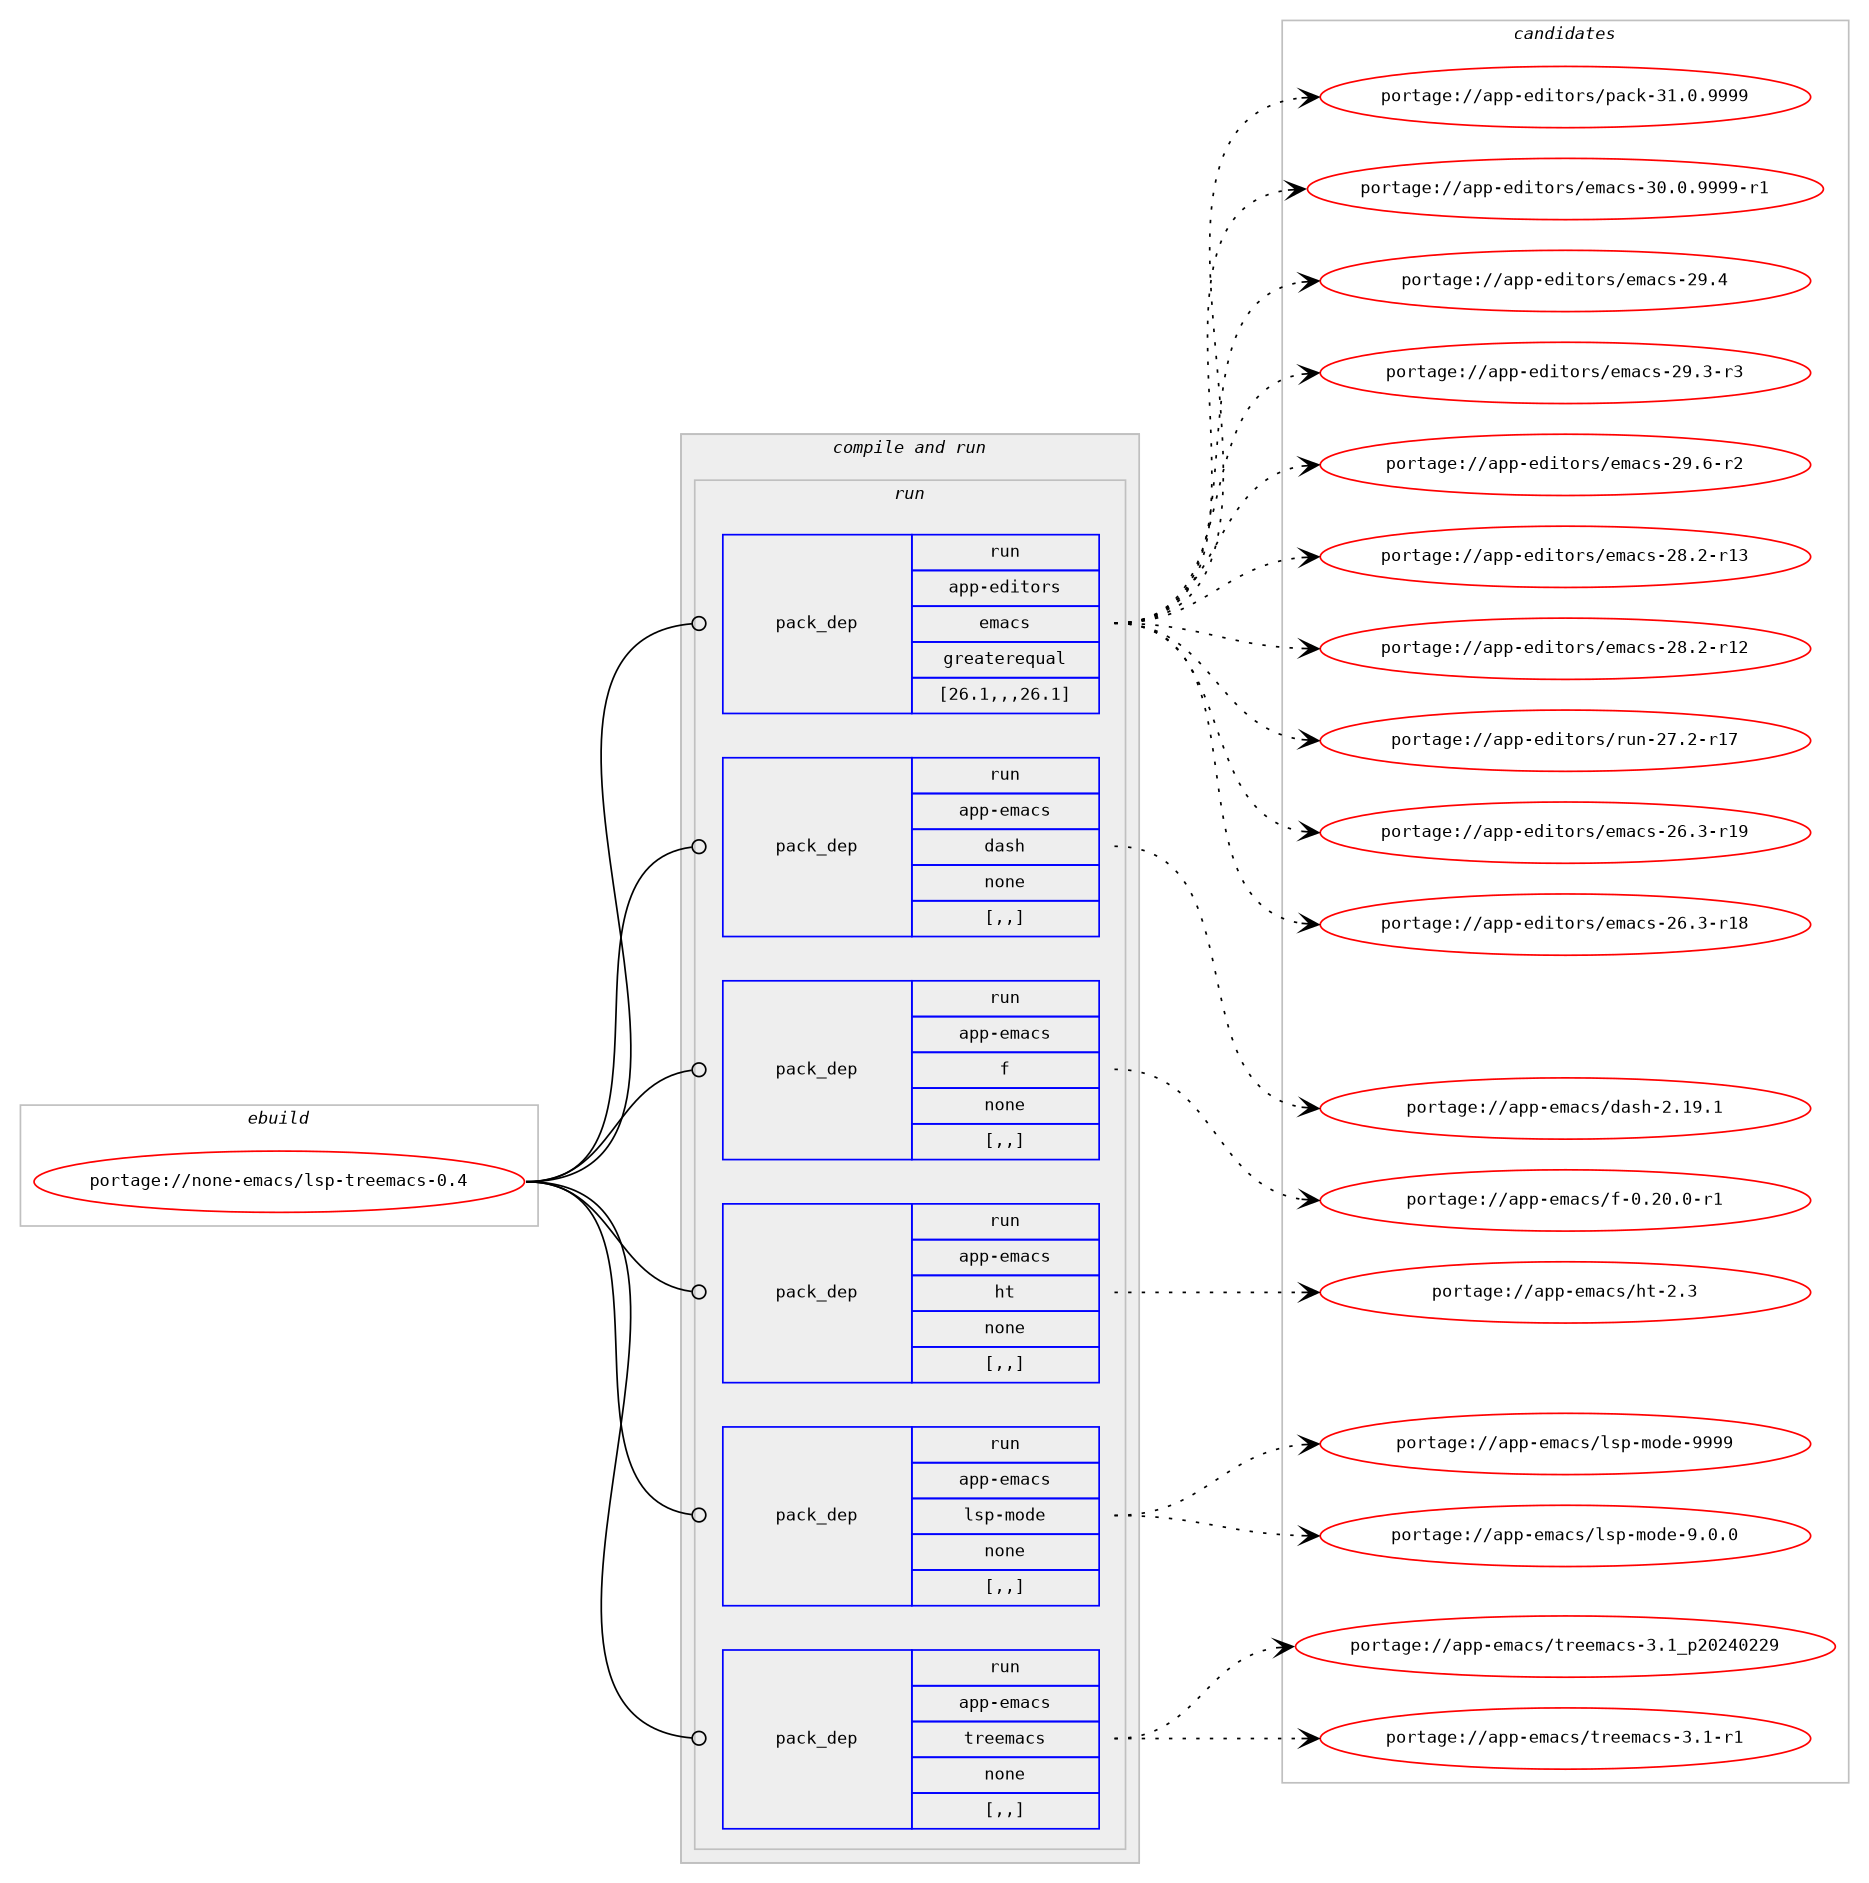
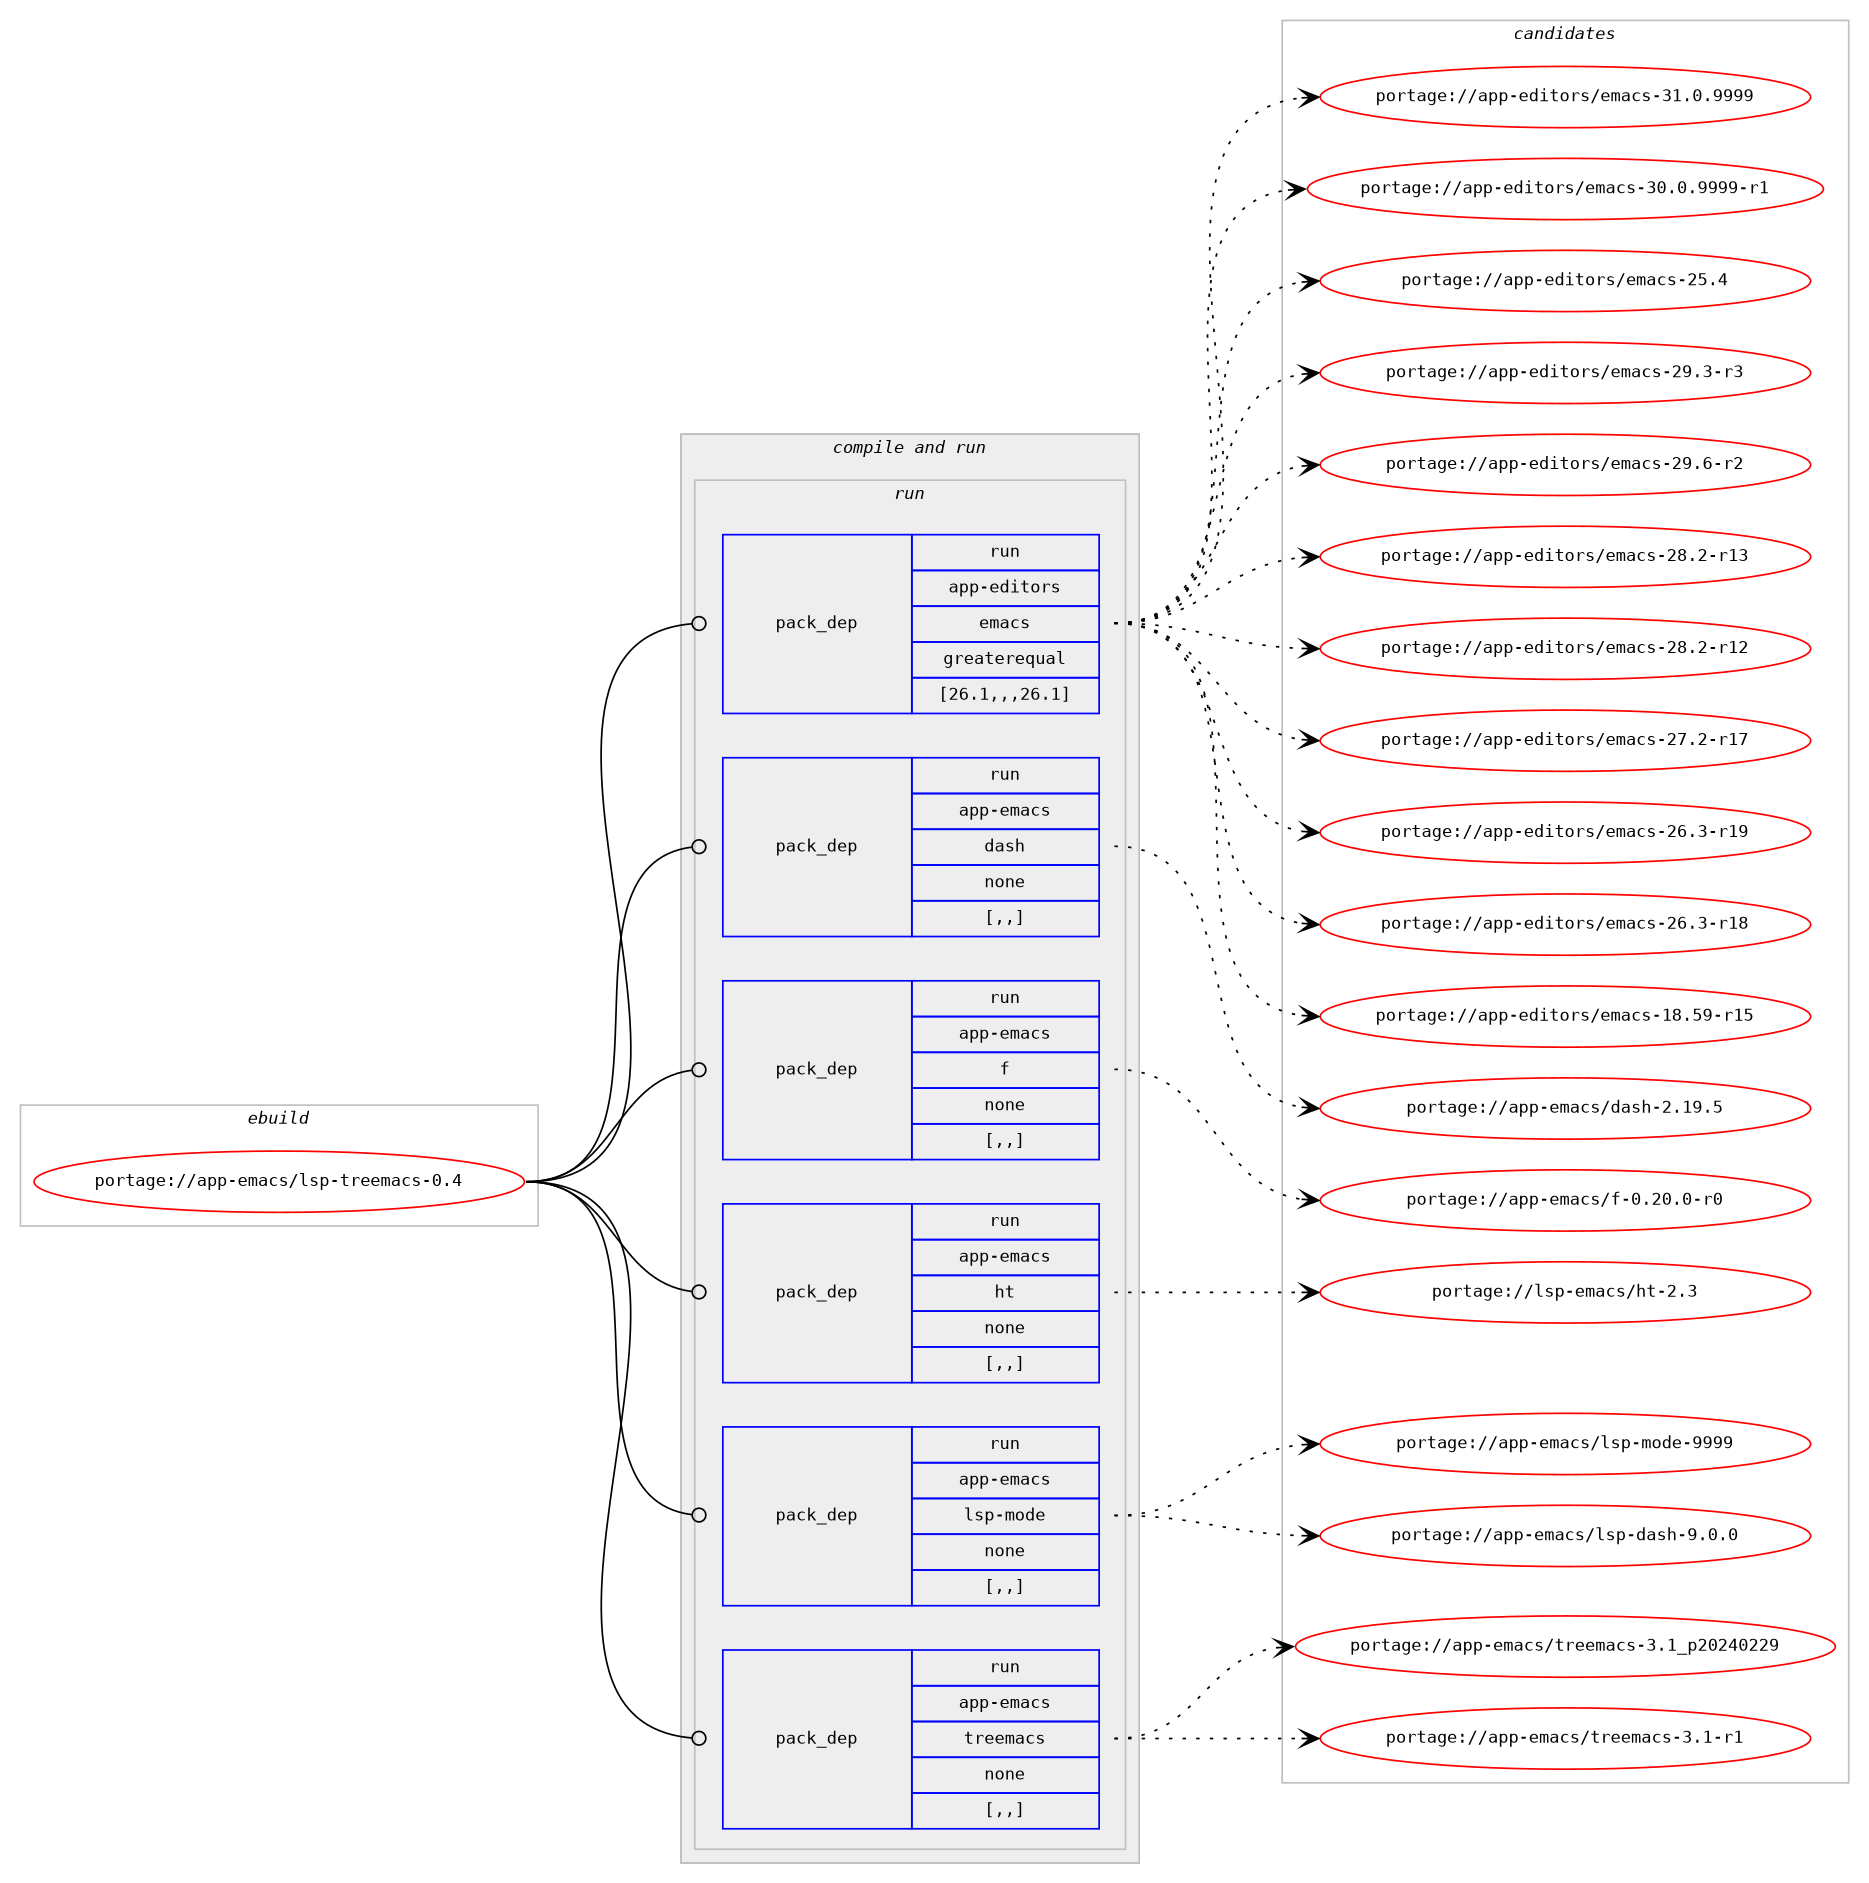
node "portage://app-editors/pack-31.0.9999": label "portage://app-editors/pack-31.0.9999" -> "portage://app-editors/emacs-31.0.9999"
node "portage://app-editors/emacs-29.4": label "portage://app-editors/emacs-29.4" -> "portage://app-editors/emacs-25.4"
node "portage://app-editors/run-27.2-r17": label "portage://app-editors/run-27.2-r17" -> "portage://app-editors/emacs-27.2-r17"
node "portage://app-editors/emacs-18.59-r15": added
node "portage://app-emacs/dash-2.19.1": label "portage://app-emacs/dash-2.19.1" -> "portage://app-emacs/dash-2.19.5"
node "portage://none-emacs/lsp-treemacs-0.4": label "portage://none-emacs/lsp-treemacs-0.4" -> "portage://app-emacs/lsp-treemacs-0.4"
node "portage://app-emacs/f-0.20.0-r1": label "portage://app-emacs/f-0.20.0-r1" -> "portage://app-emacs/f-0.20.0-r0"
node "portage://app-emacs/ht-2.3": label "portage://app-emacs/ht-2.3" -> "portage://lsp-emacs/ht-2.3"
node "portage://app-emacs/lsp-mode-9.0.0": label "portage://app-emacs/lsp-mode-9.0.0" -> "portage://app-emacs/lsp-dash-9.0.0"
